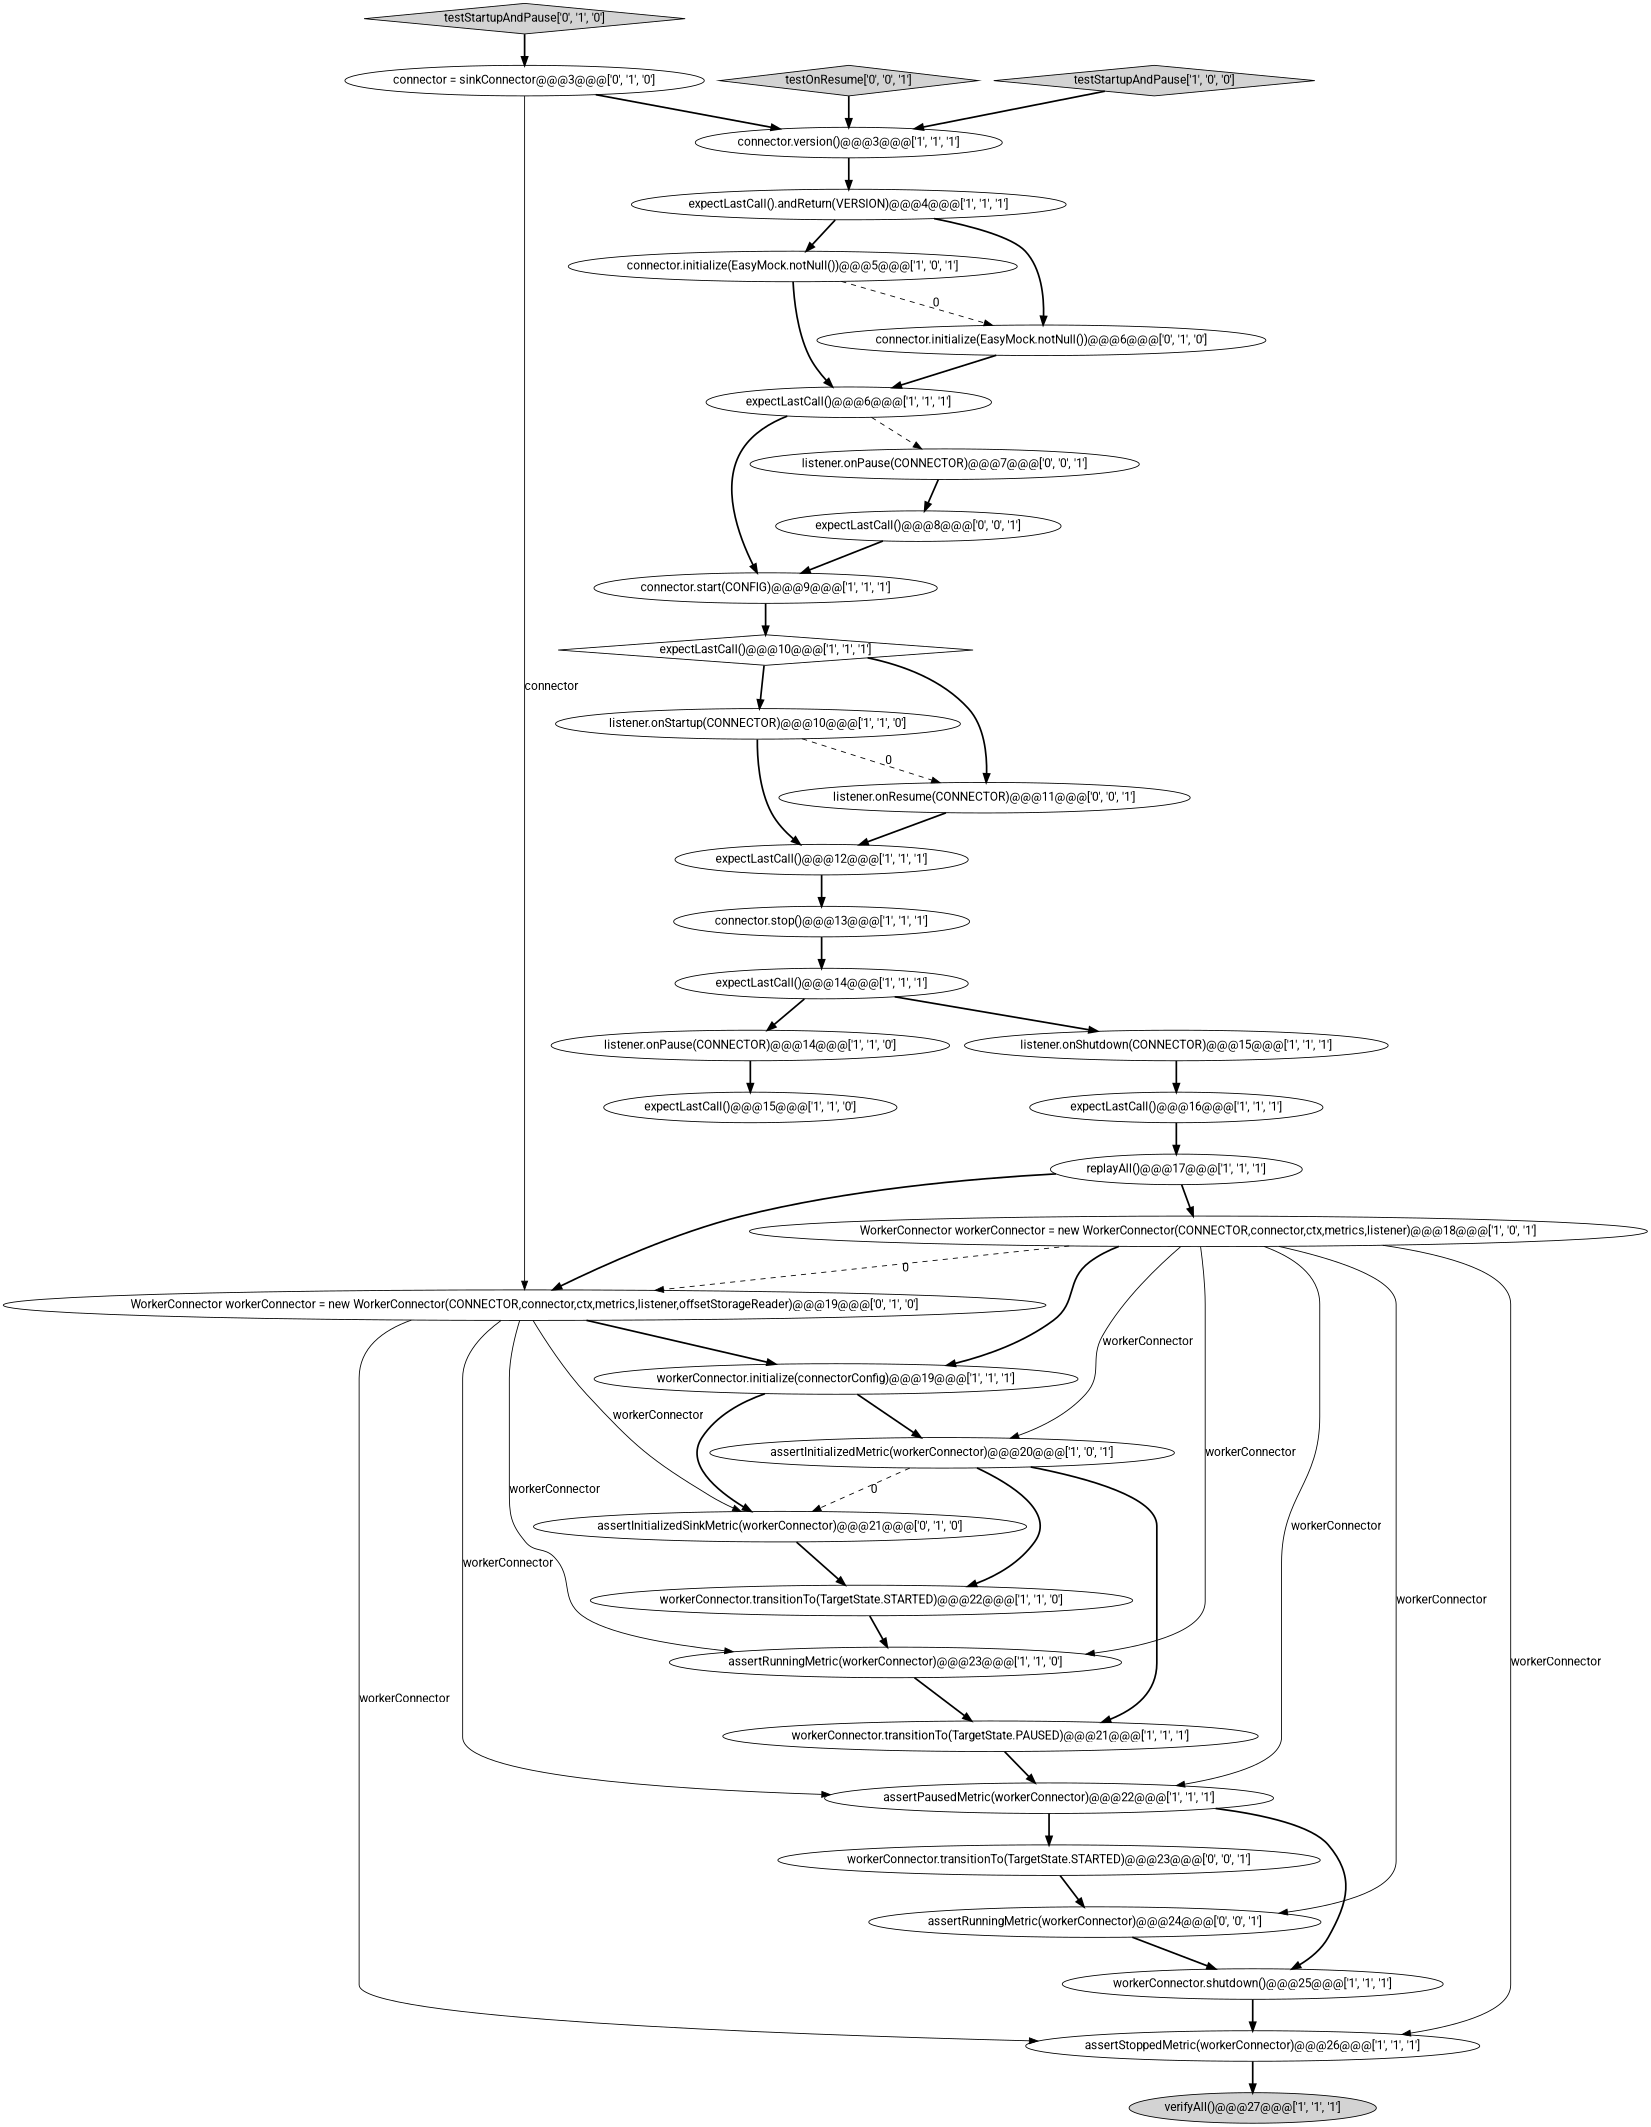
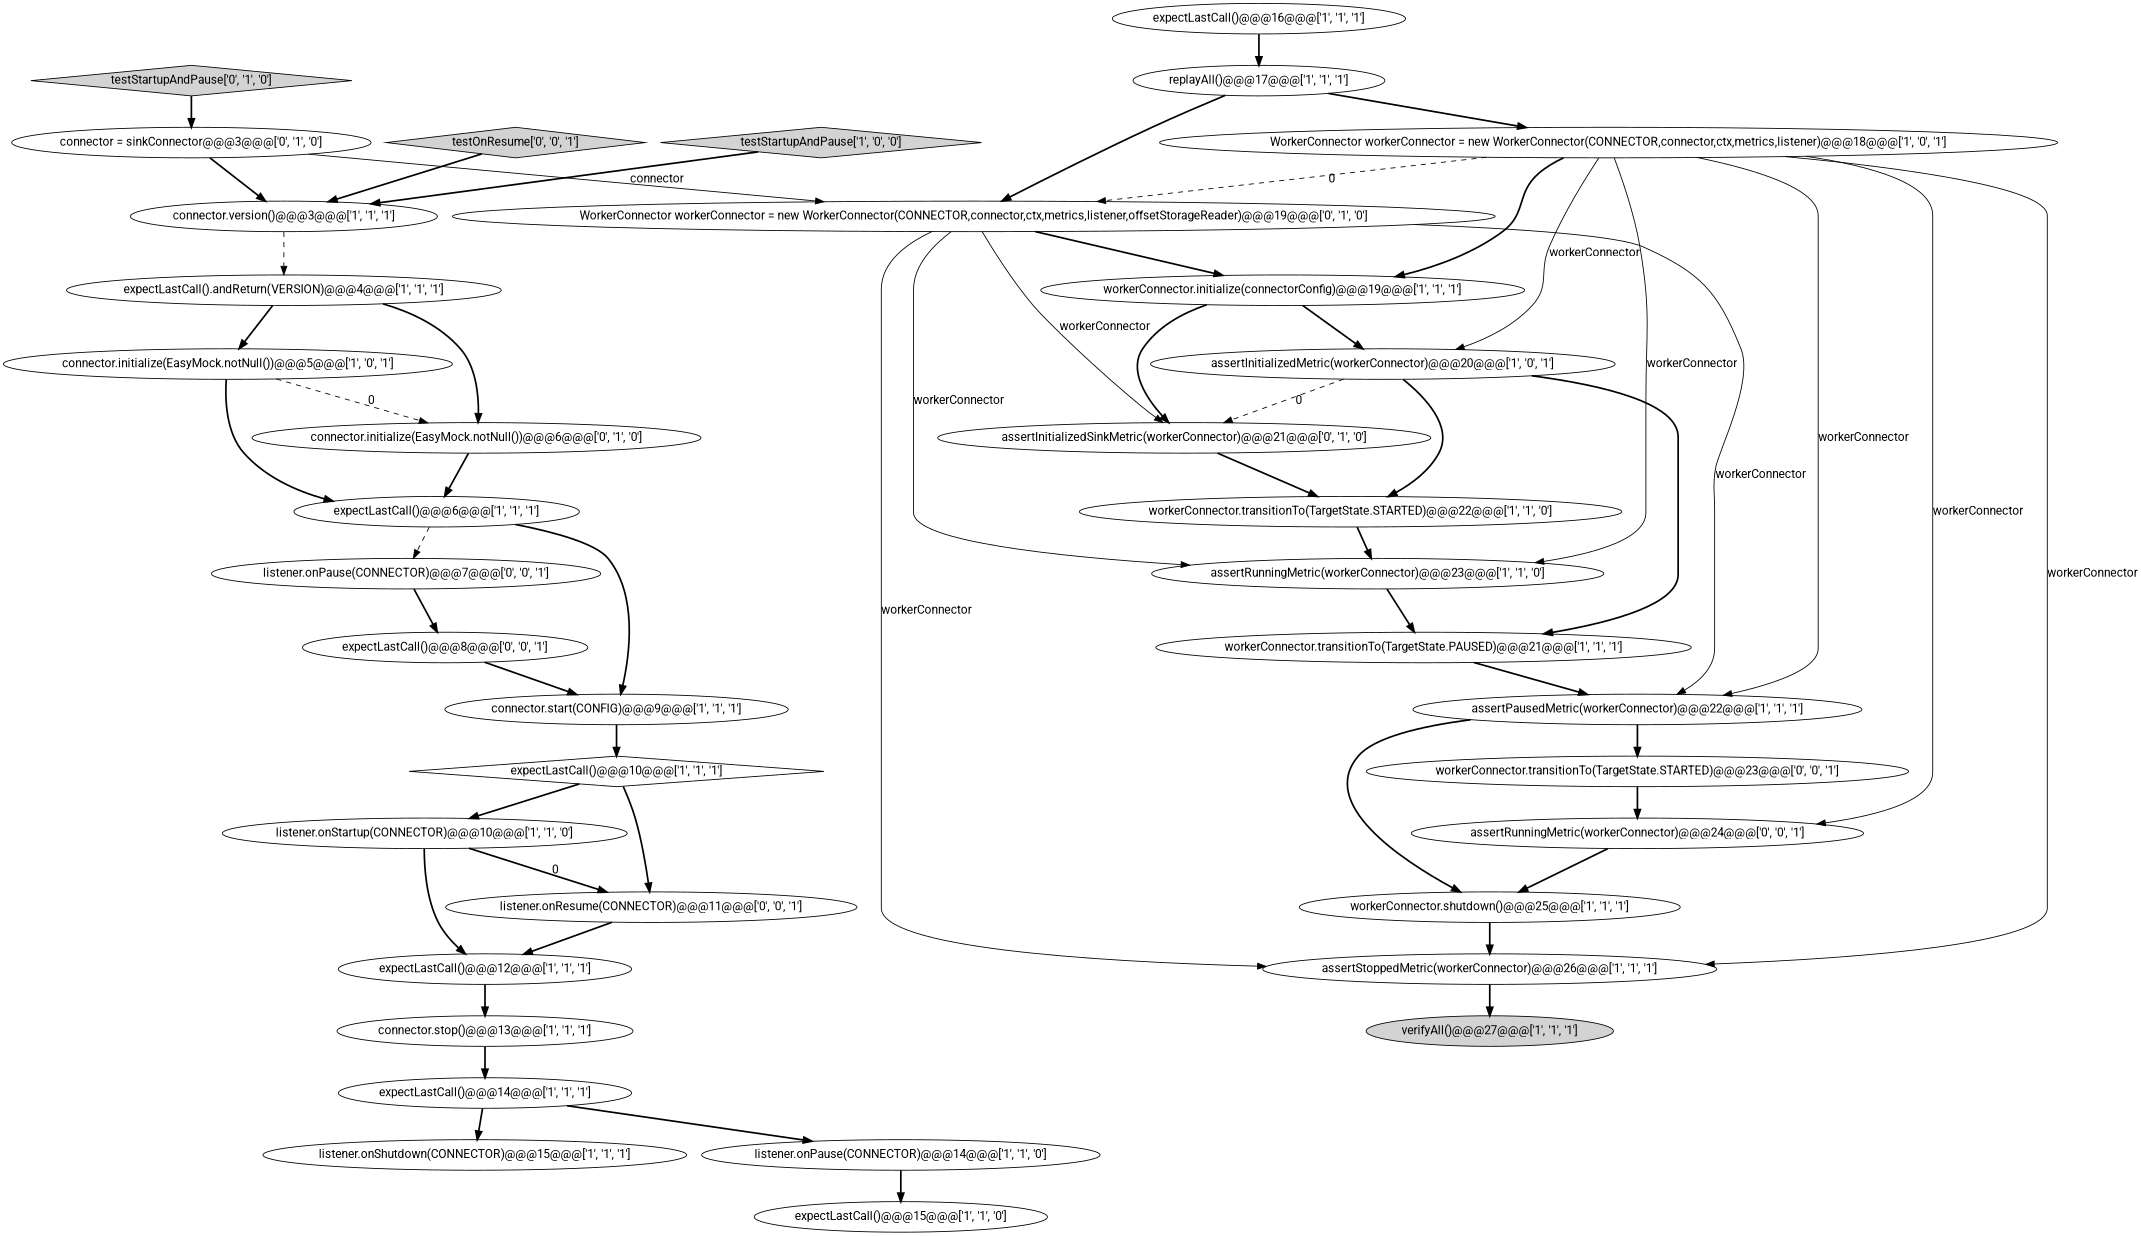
edge "connector.version()@@@3@@@['1', '1', '1']" -> "expectLastCall().andReturn(VERSION)@@@4@@@['1', '1', '1']": style bold -> dashed
edge "listener.onStartup(CONNECTOR)@@@10@@@['1', '1', '0']" -> "listener.onResume(CONNECTOR)@@@11@@@['0', '0', '1']": style dashed -> bold
edge "listener.onShutdown(CONNECTOR)@@@15@@@['1', '1', '1']" -> "expectLastCall()@@@16@@@['1', '1', '1']": removed
